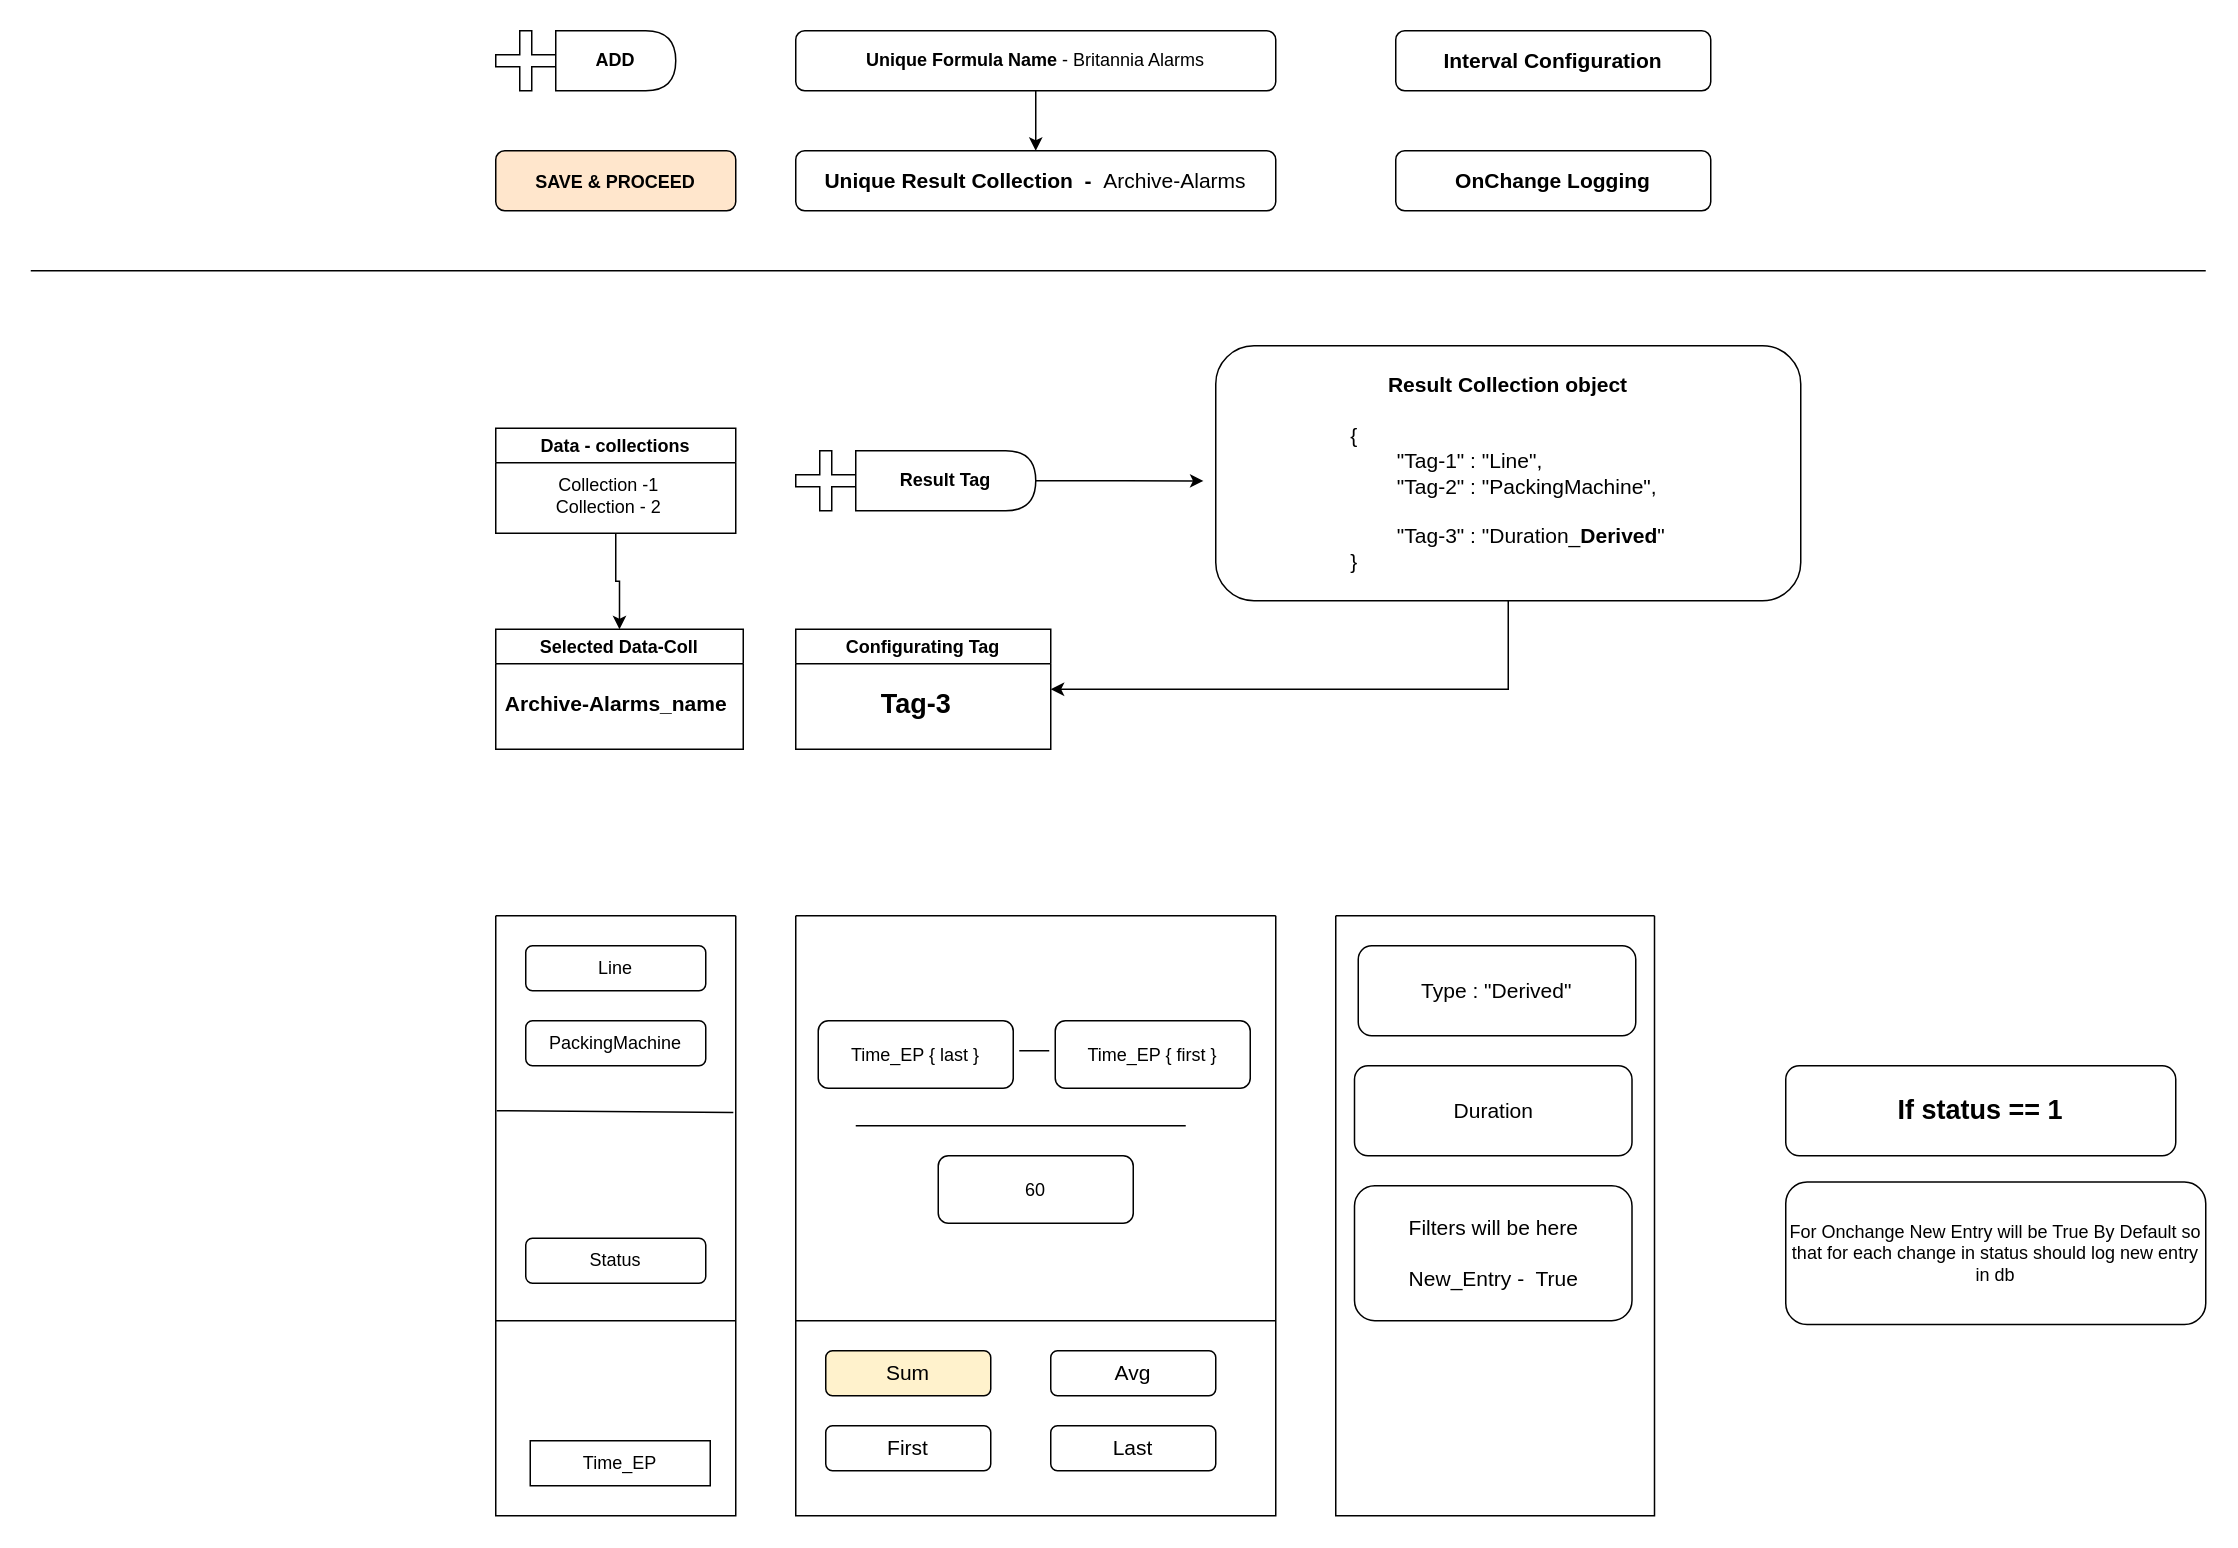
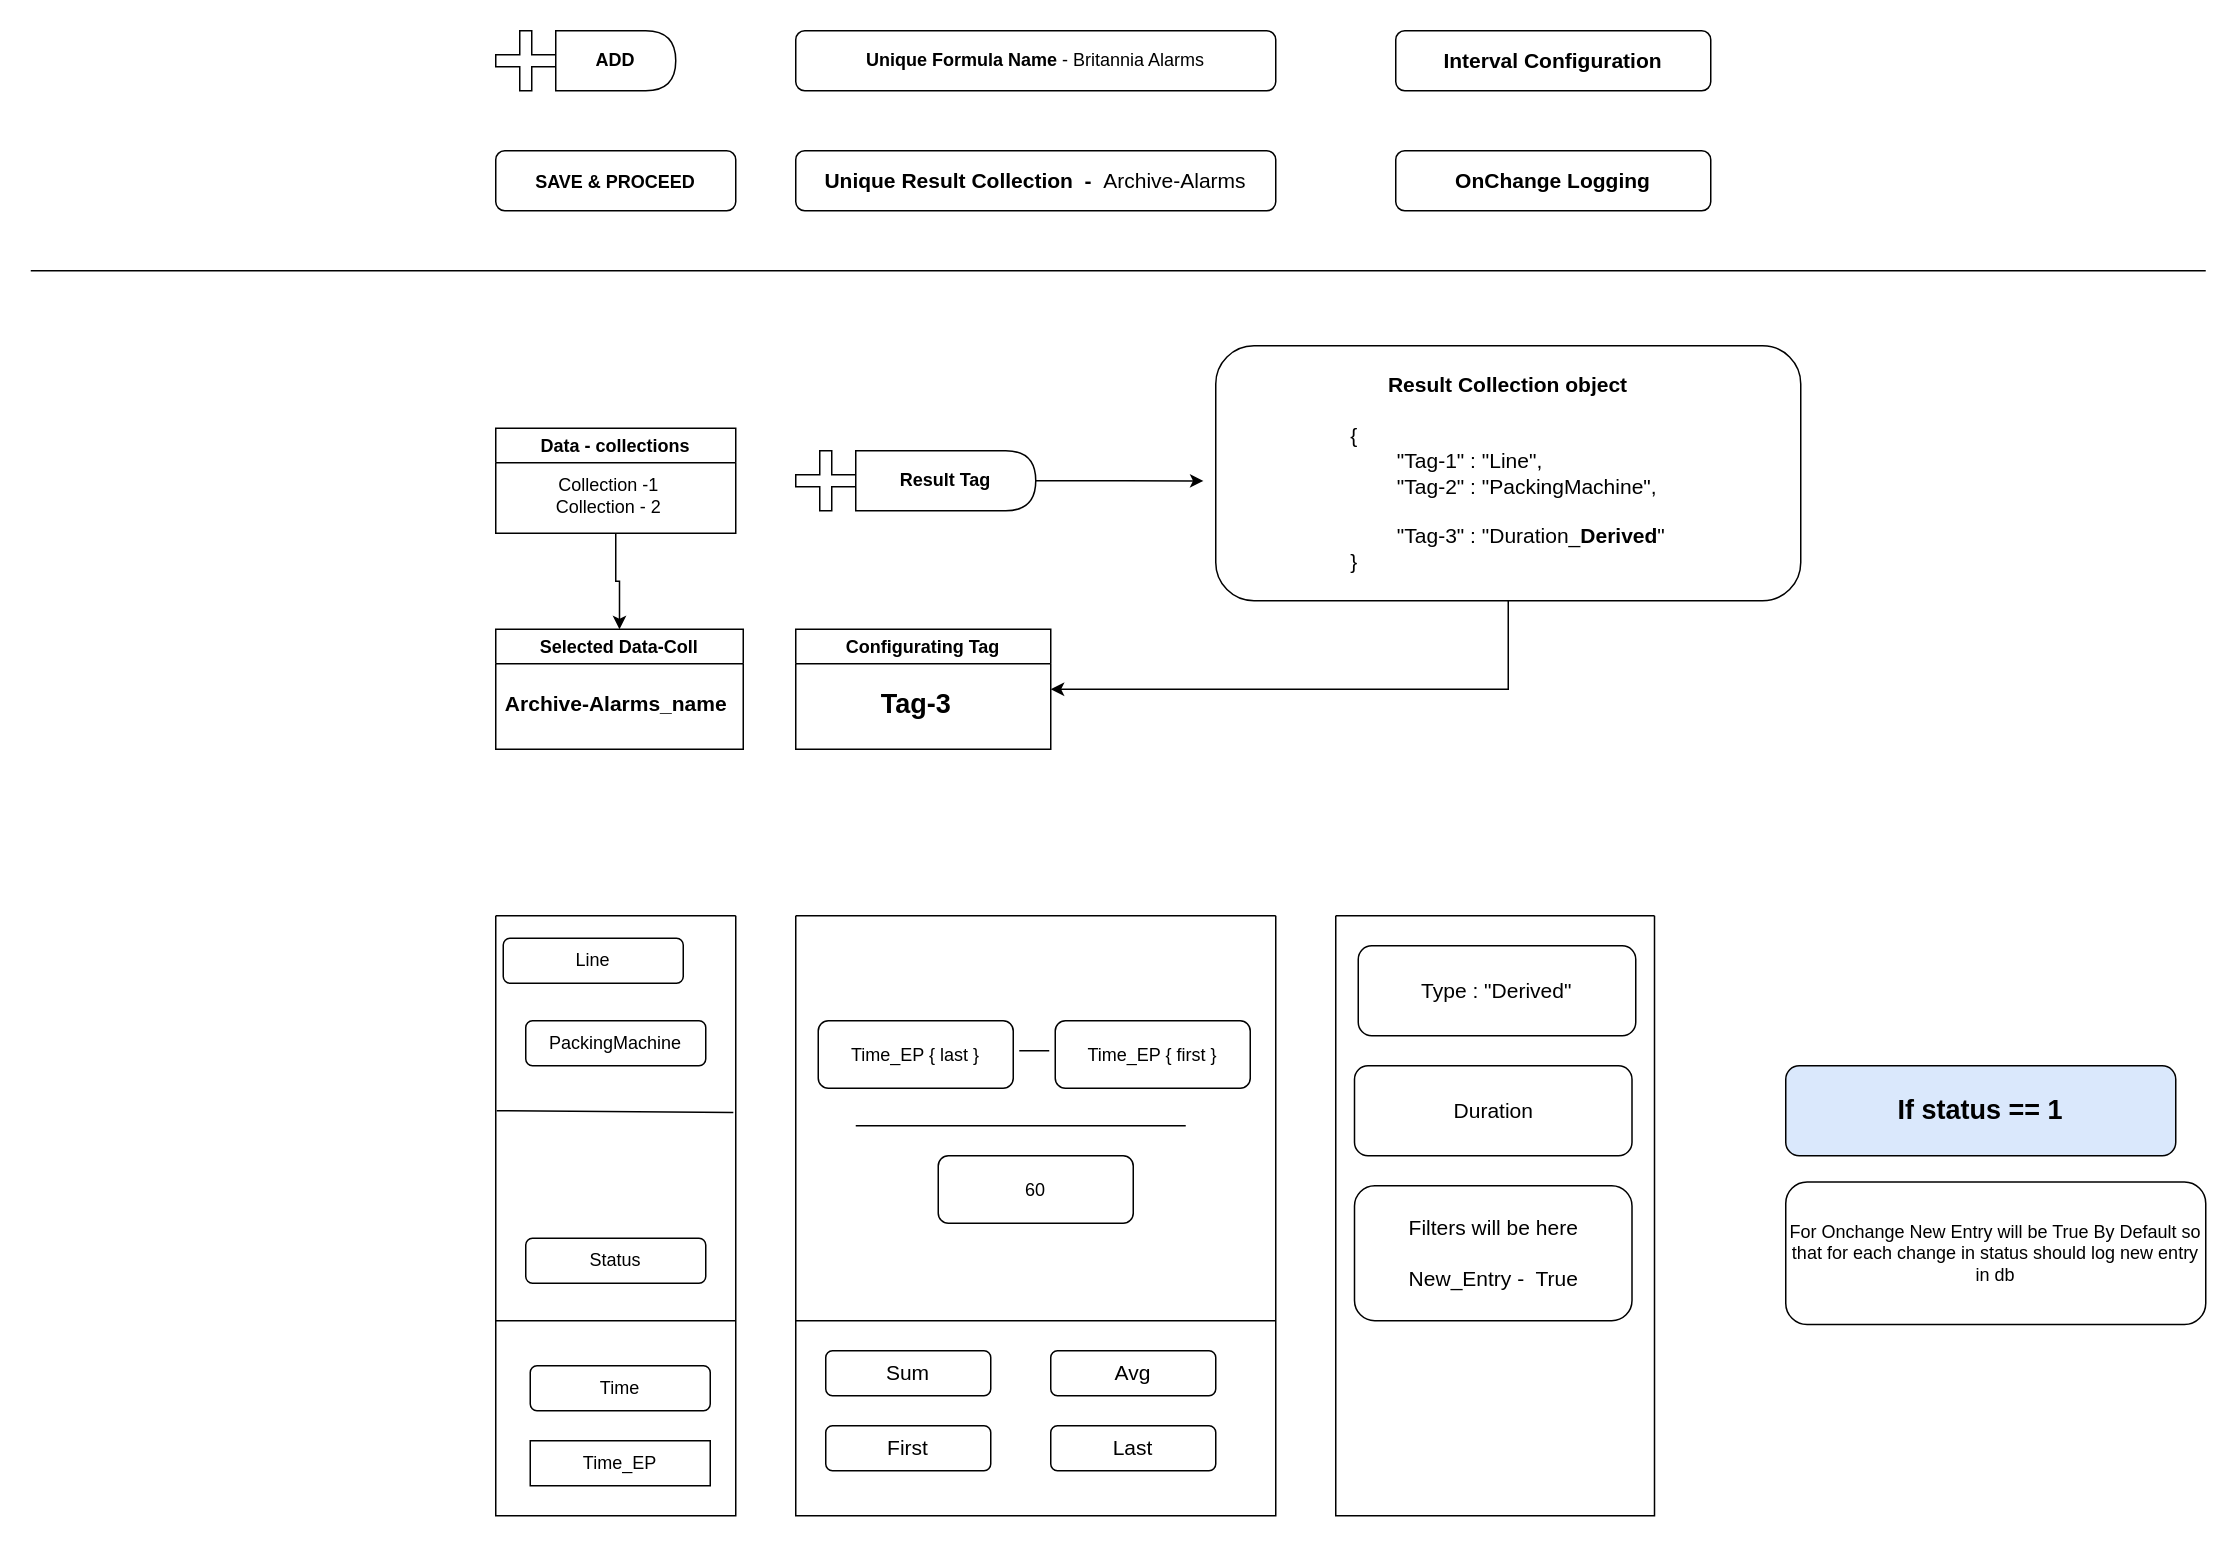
edge "Unique Formula Name - Britannia Alarms" -> "Unique Result Collection - Archive-Alarms": removed
node "SAVE & PROCEED": fillcolor #ffe6cc -> #ffffff
node "Line": moved (616, 968) -> (593, 961)
node "If status == 1": fillcolor #ffffff -> #dae8fc
node "Sum": fillcolor #fff2cc -> #ffffff
node "Time": added
